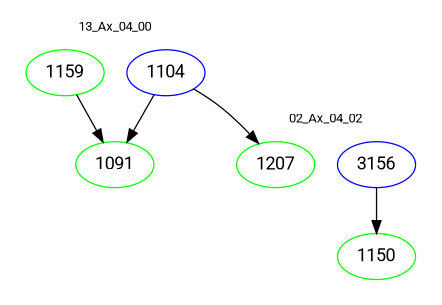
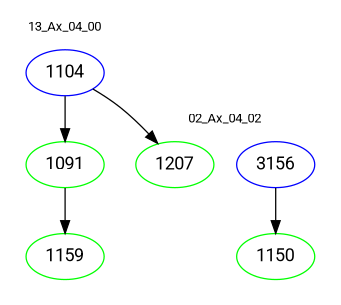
edge "1159" -> "1091": reversed
